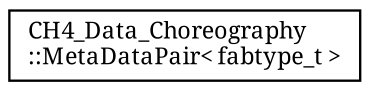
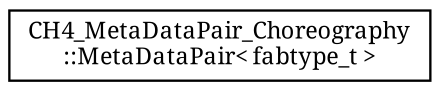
node "CH4_Data_Choreography ::MetaDataPair< fabtype_t >": label "CH4_Data_Choreography ::MetaDataPair< fabtype_t >" -> "CH4_MetaDataPair_Choreography ::MetaDataPair< fabtype_t >"
